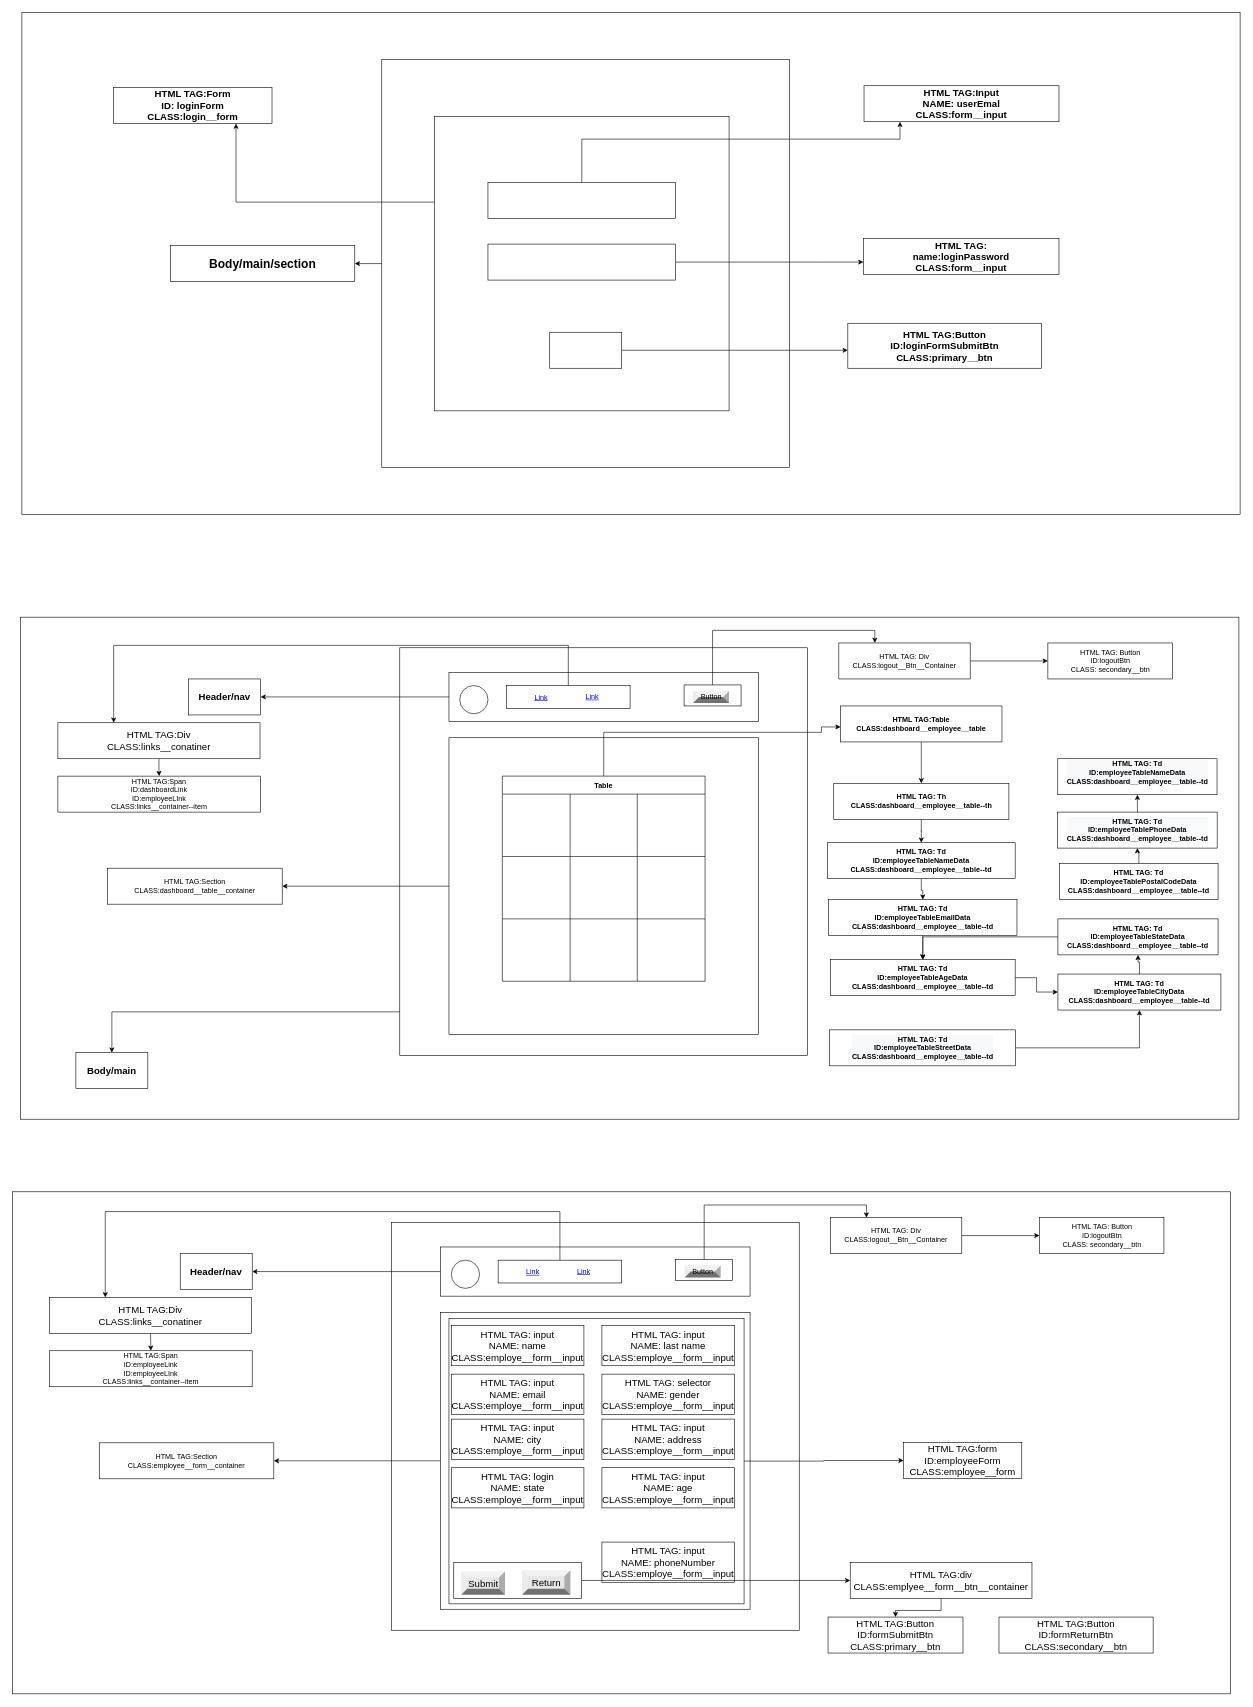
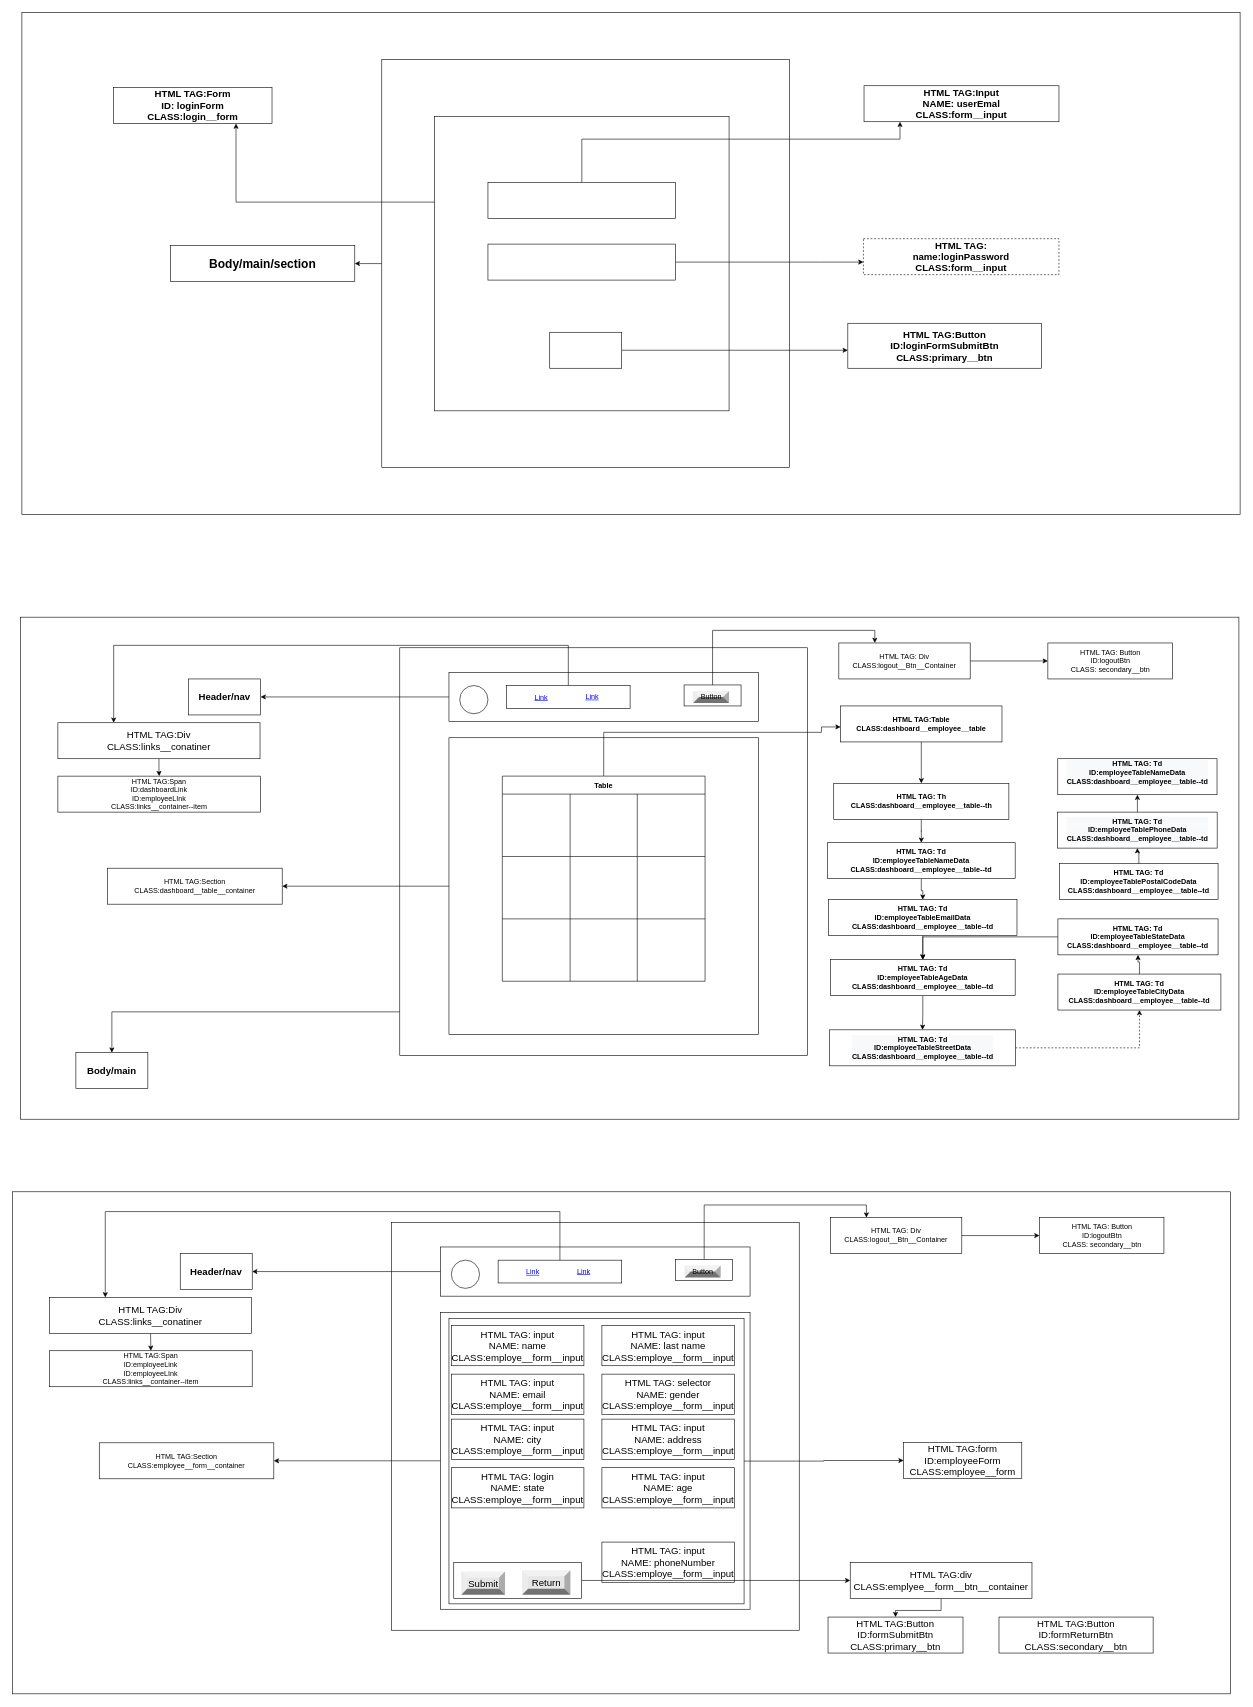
node "HTML TAG: name:loginPassword CLASS:form__input": style solid -> dashed
edge "HTML TAG: Td ID:employeeTableAgeData CLASS:dashboard__employee__table--td" -> "HTML TAG: Td ID:employeeTableCityData CLASS:dashboard__employee__table--td": now "HTML TAG: Td ID:employeeTableAgeData CLASS:dashboard__employee__table--td" -> "HTML TAG: Td ID:employeeTableStreetData CLASS:dashboard__employee__table--td"
edge "HTML TAG: Td ID:employeeTableStreetData CLASS:dashboard__employee__table--td" -> "HTML TAG: Td ID:employeeTableCityData CLASS:dashboard__employee__table--td": style solid -> dashed
